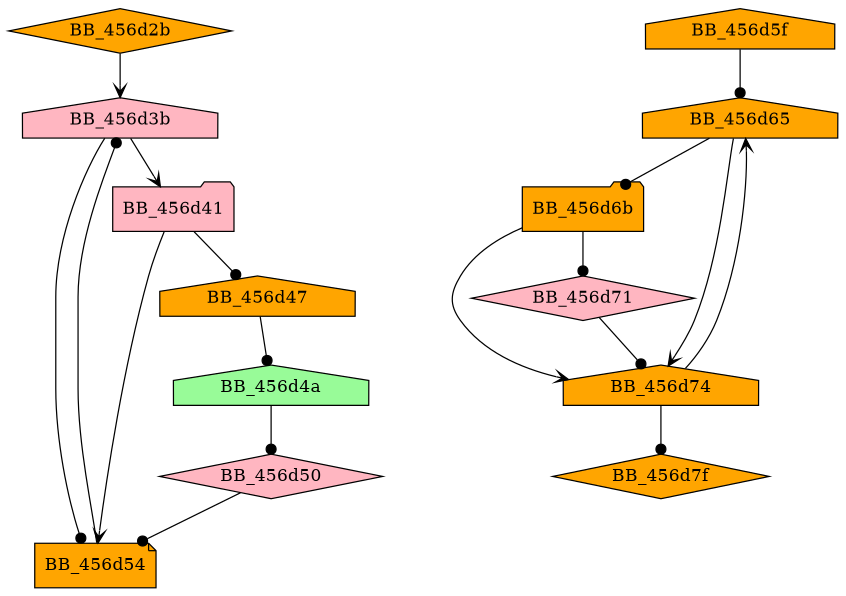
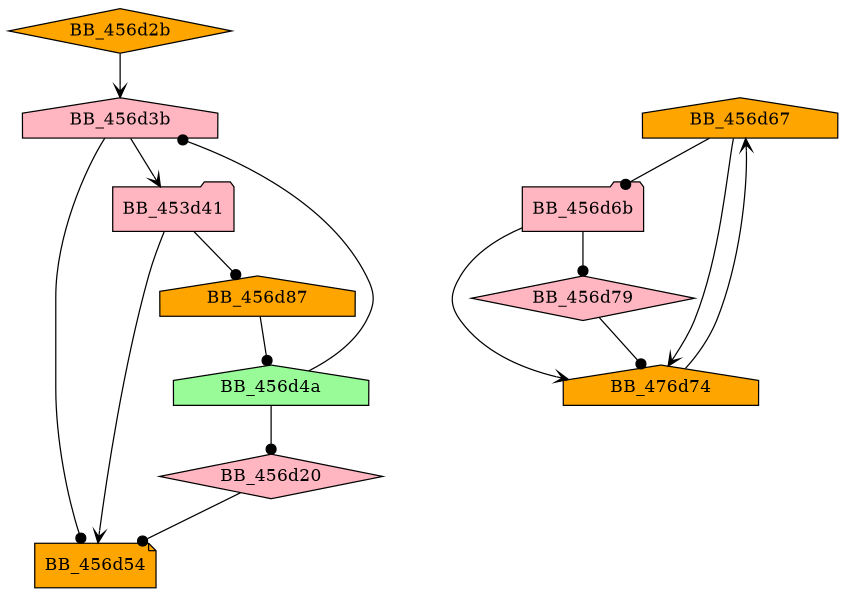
node "BB_456d5f": removed
node "BB_456d65": label "BB_456d65" -> "BB_456d67"
node "BB_456d41": label "BB_456d41" -> "BB_453d41"
node "BB_456d6b": fillcolor orange -> lightpink
node "BB_456d47": label "BB_456d47" -> "BB_456d87"
node "BB_456d71": label "BB_456d71" -> "BB_456d79"
edge "BB_456d54" -> "BB_456d3b": now "BB_456d4a" -> "BB_456d3b"
node "BB_456d74": label "BB_456d74" -> "BB_476d74"
node "BB_456d50": label "BB_456d50" -> "BB_456d20"
node "BB_456d7f": removed
